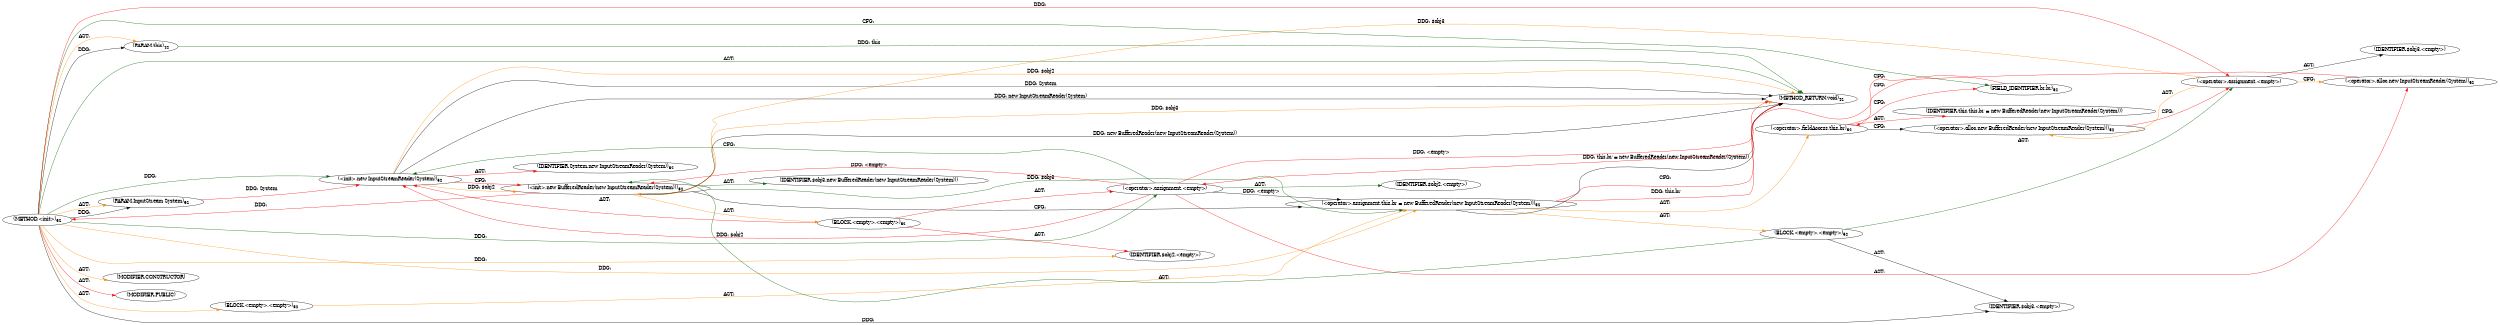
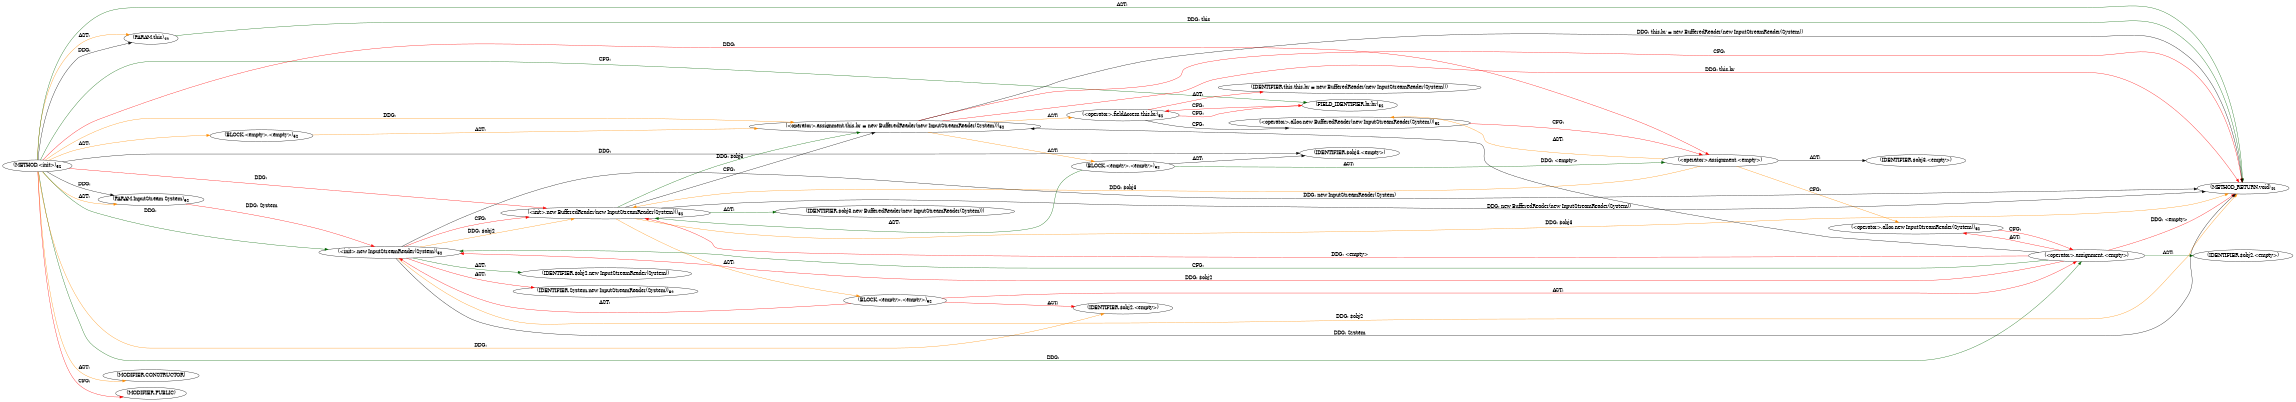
edge "(<init>,new BufferedReader(new InputStreamReader(System)))" -> "(METHOD,<init>)": reversed
node "(IDENTIFIER,$obj2,new InputStreamReader(System))": added
edge "(METHOD,<init>)" -> "(MODIFIER,PUBLIC)": label "AST: " -> "CFG: "
